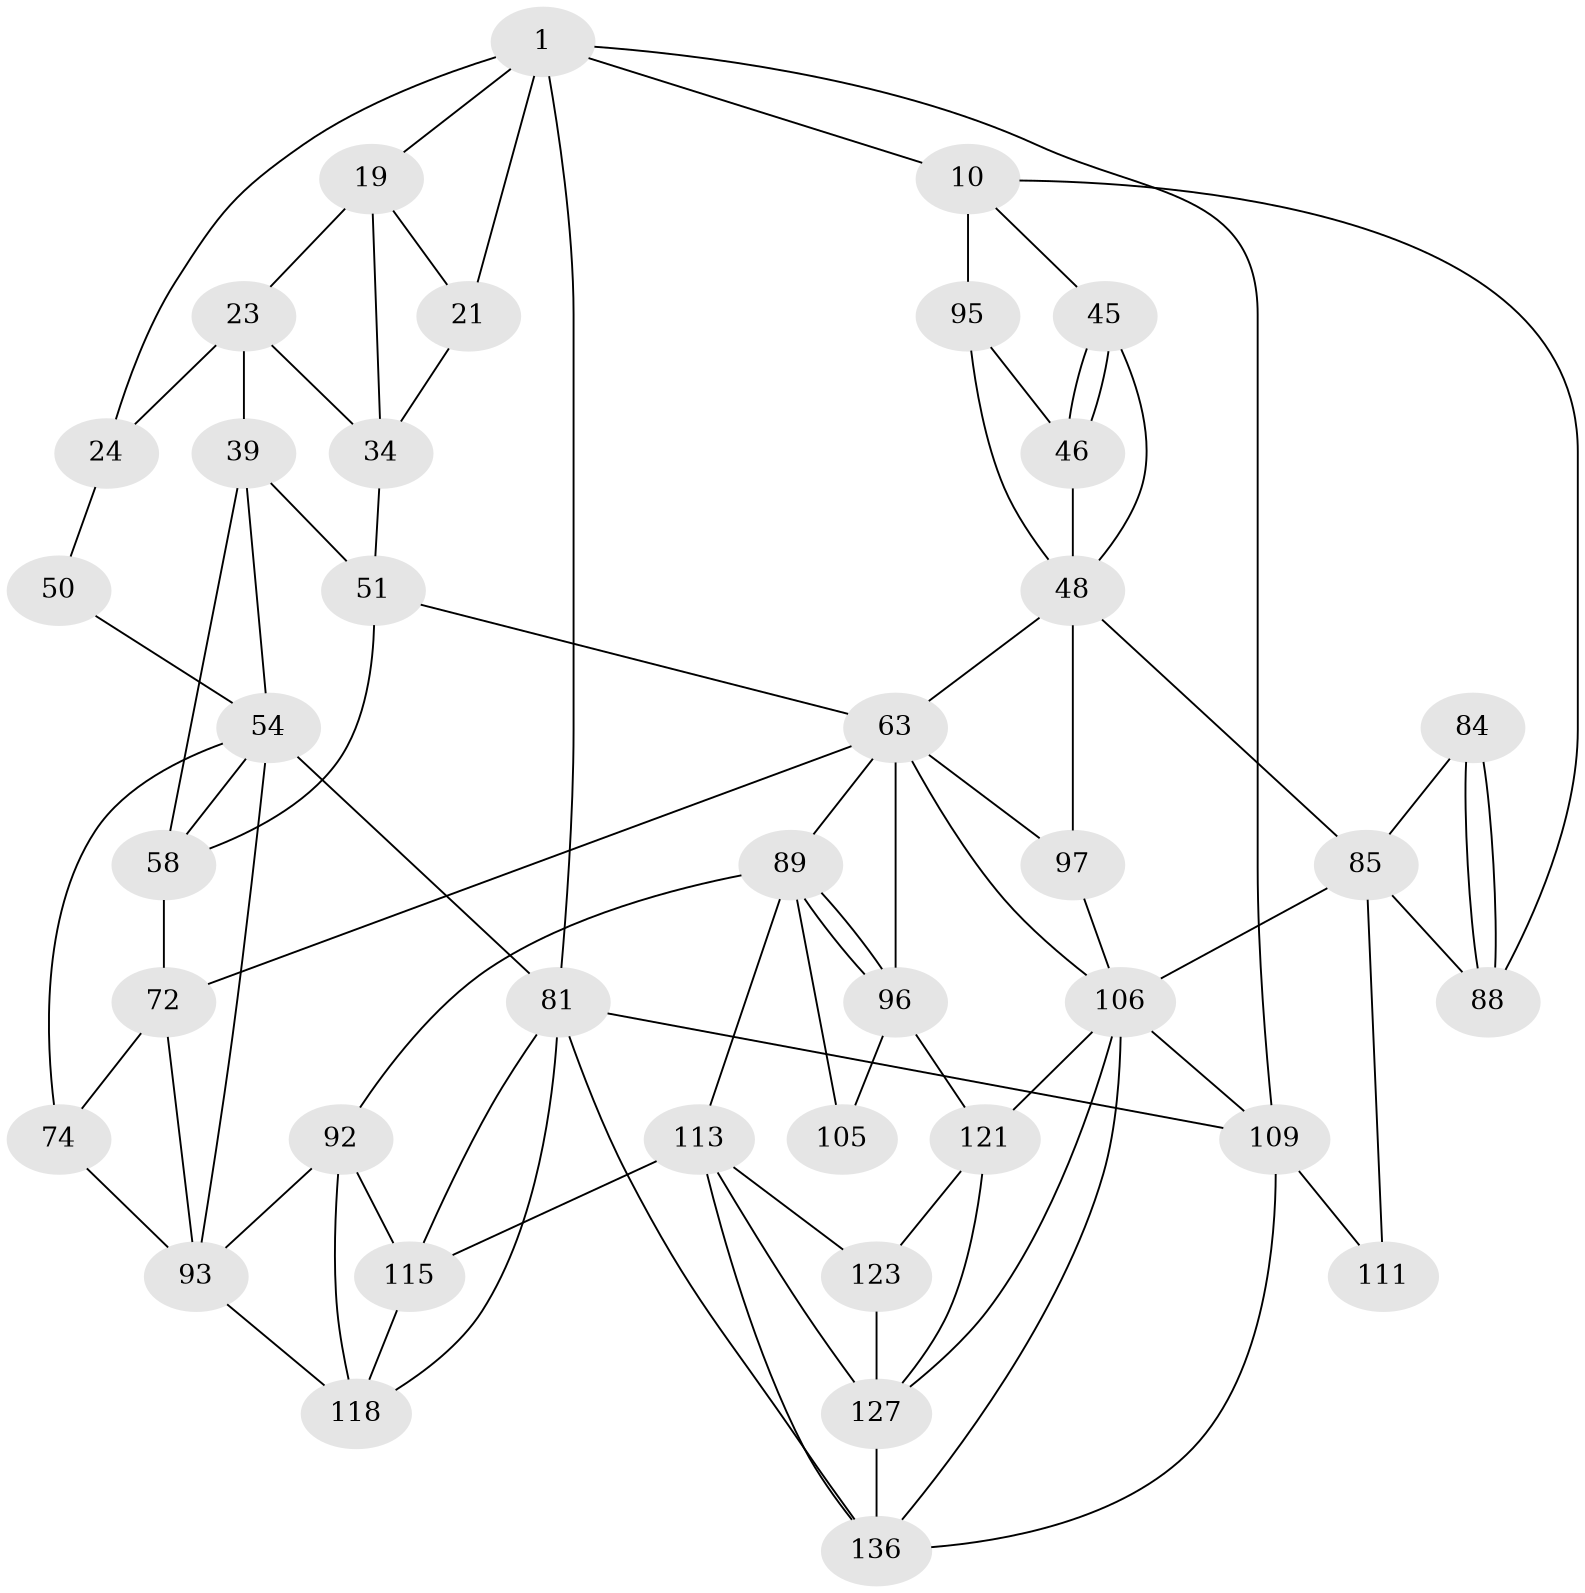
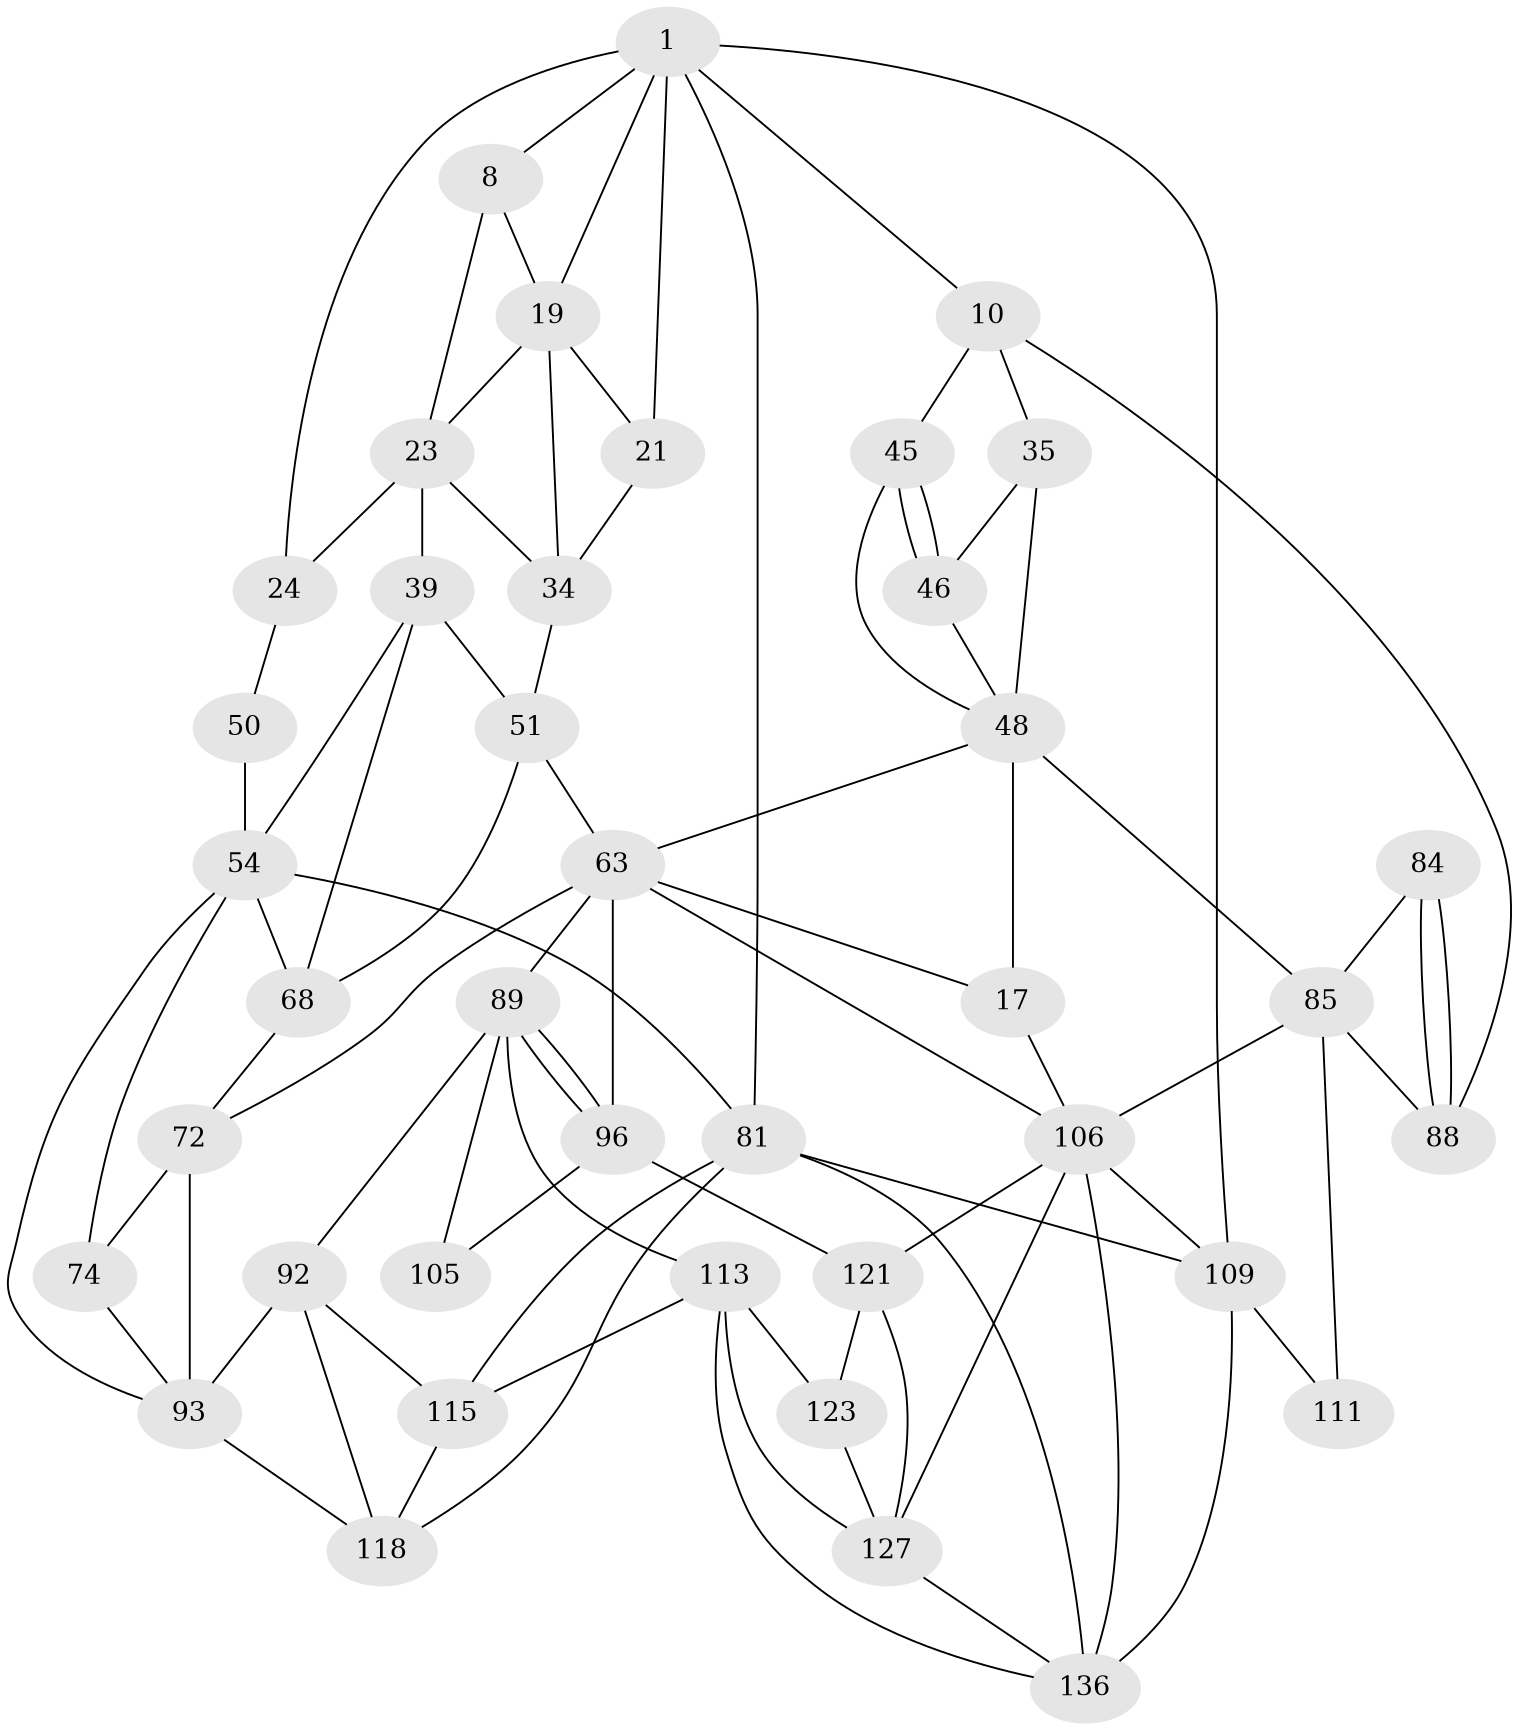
node "8": added
node "95": label "95" -> "35"
node "58": label "58" -> "68"
node "97": label "97" -> "17"
